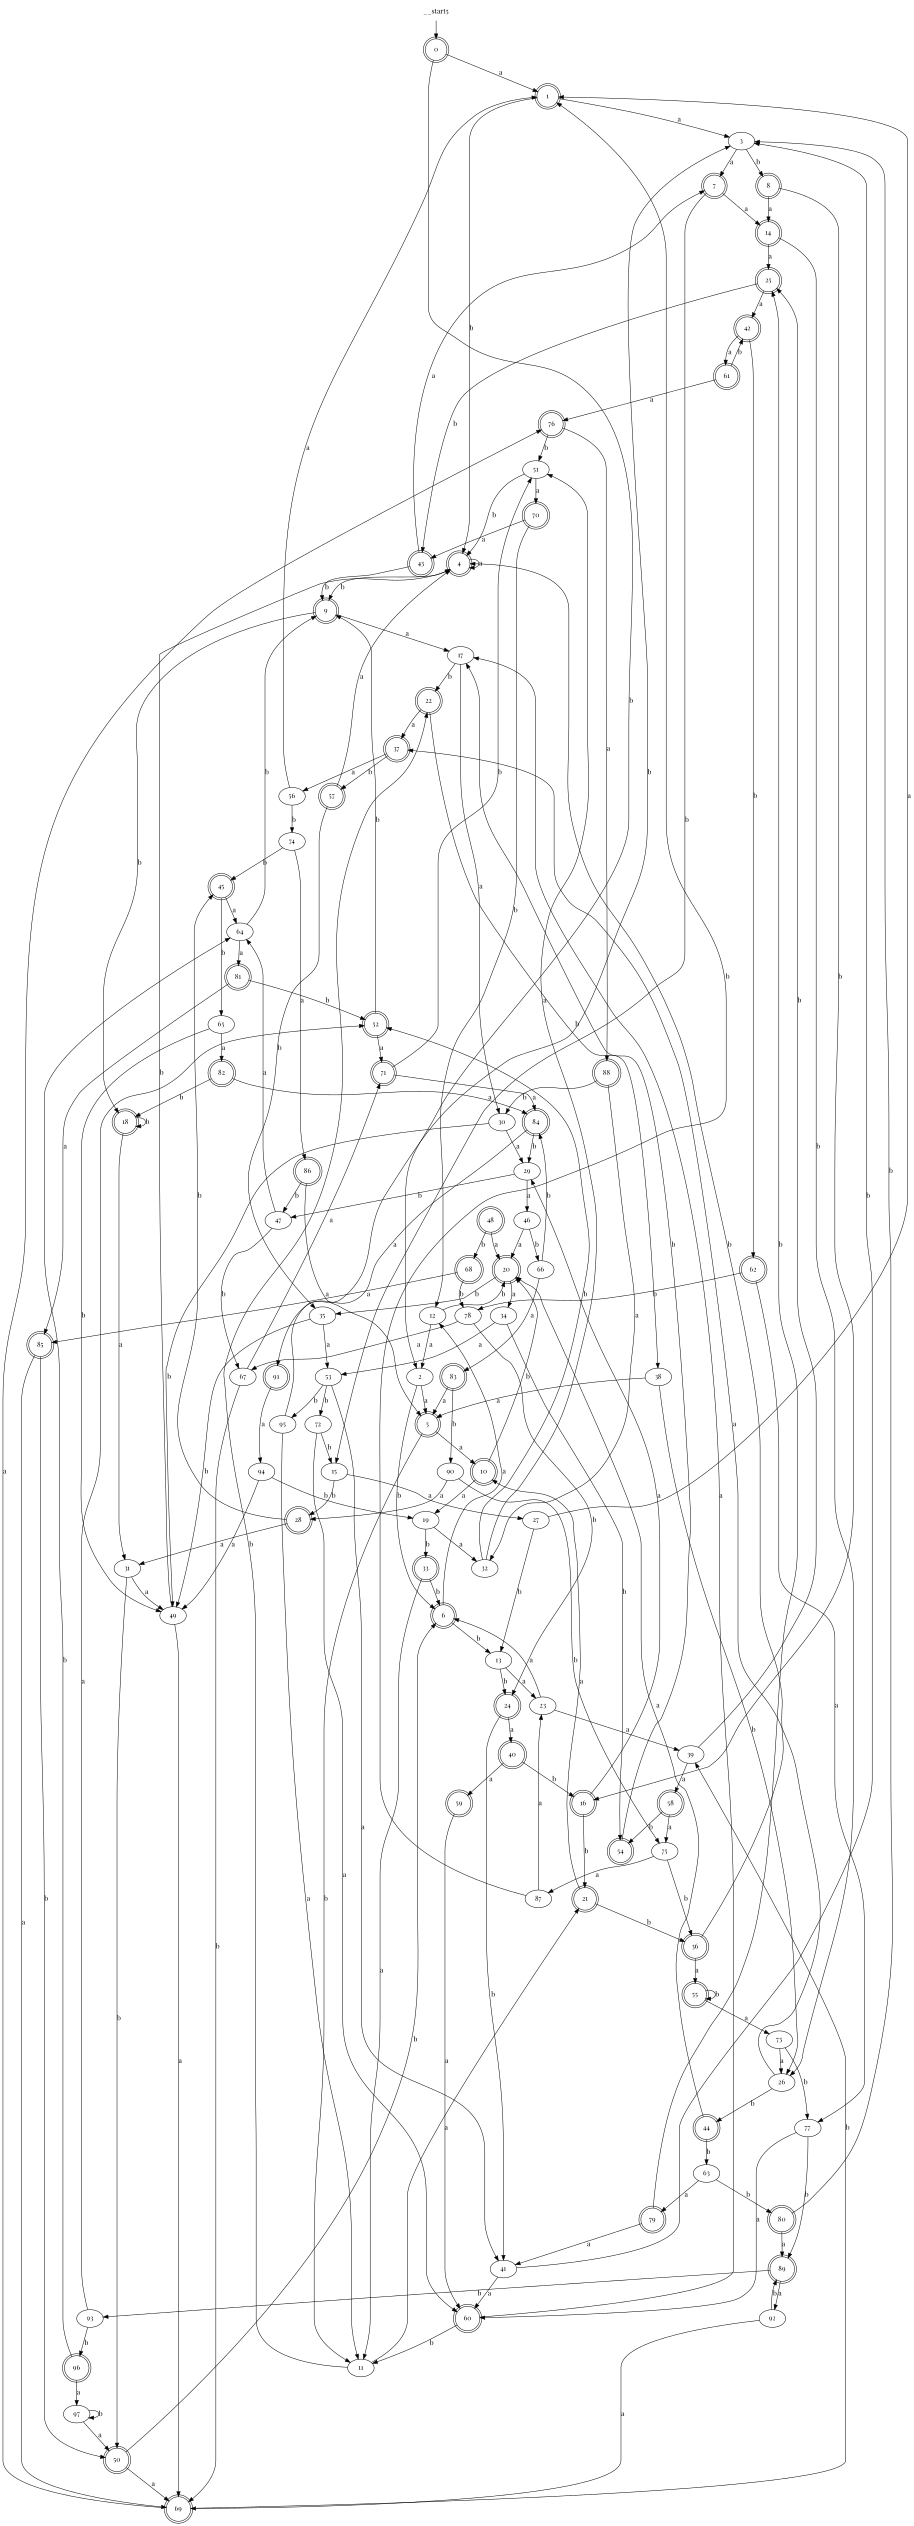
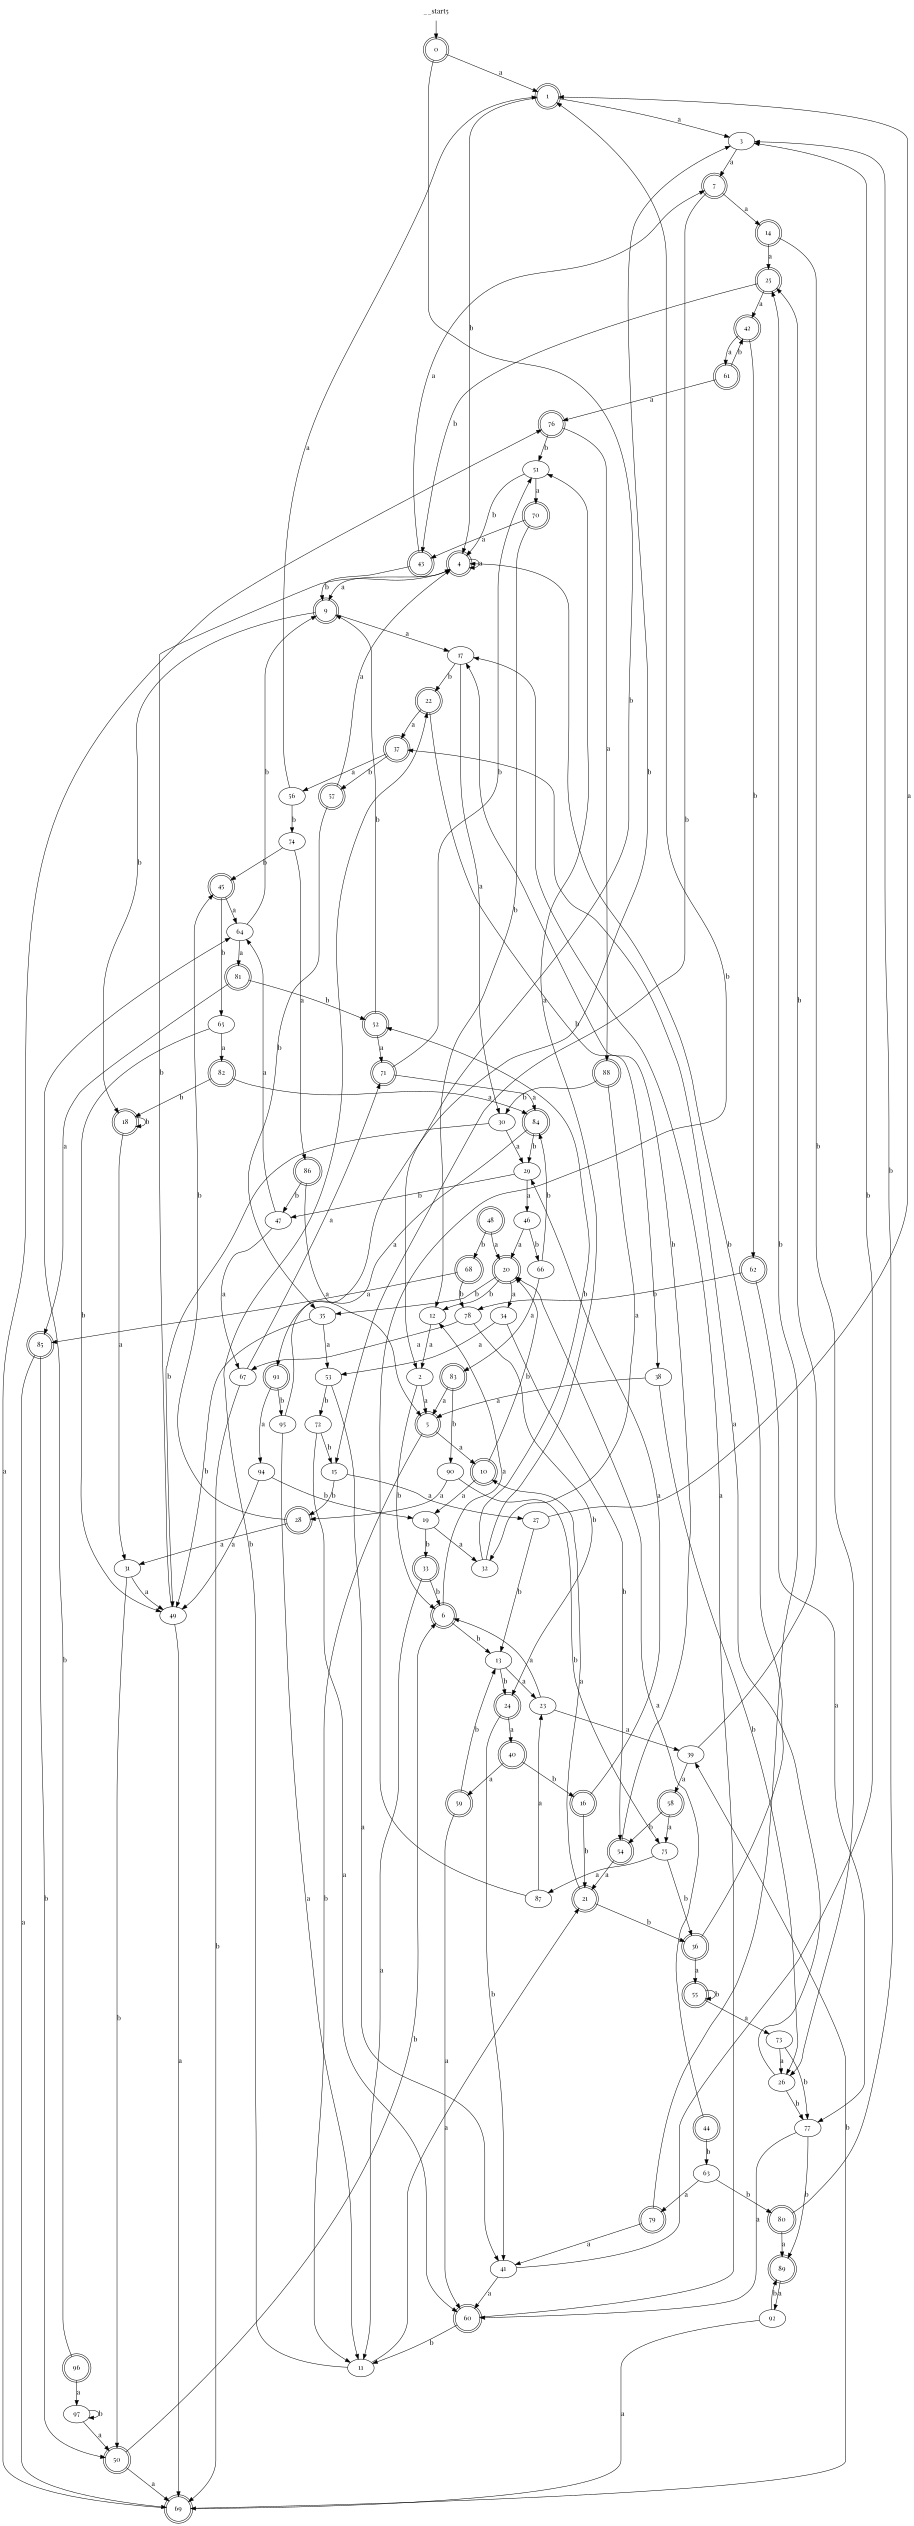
node "8": removed
edge "4" -> "9": label "b" -> "a"
edge "47" -> "67": label "b" -> "a"
edge "12" -> "20": reversed
edge "53" -> "95": now "91" -> "95"
edge "59" -> "13": added, label "b"
edge "54" -> "21": added, label "a"
edge "26" -> "44": now "26" -> "77"
node "93": removed
